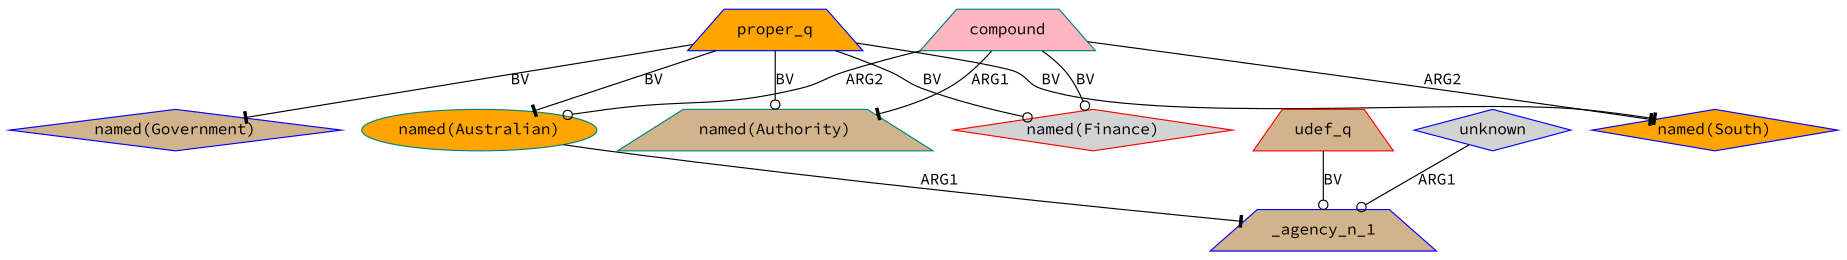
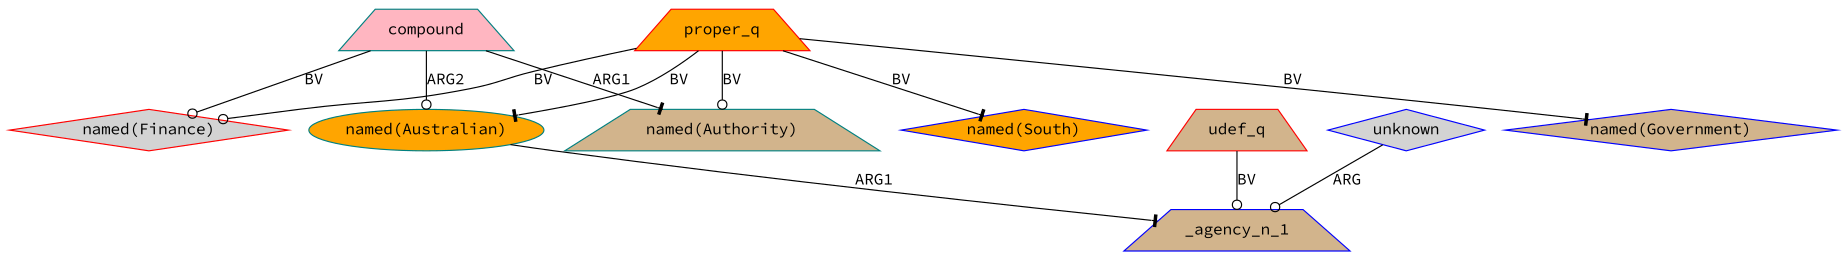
node "proper_q": color blue -> red
edge "compound" -> "named(South)": removed, label "ARG2"
edge "unknown" -> "_agency_n_1": label "ARG1" -> "ARG"
